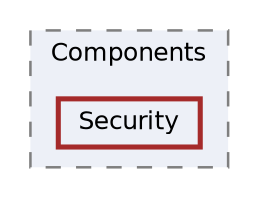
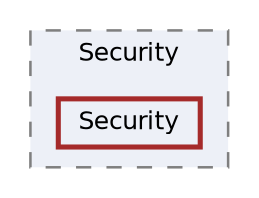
cluster "Components": label "Components" -> "Security"
